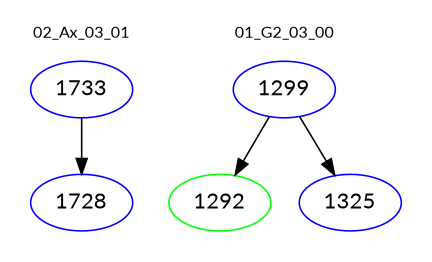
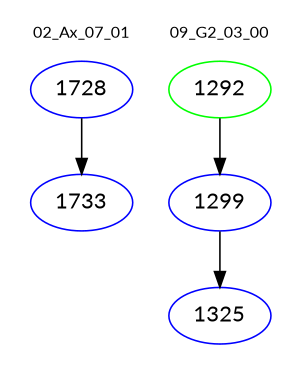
cluster "02_Ax_03_01": label "02_Ax_03_01" -> "02_Ax_07_01"
cluster "01_G2_03_00": label "01_G2_03_00" -> "09_G2_03_00"
edge "1733" -> "1728": reversed
edge "1299" -> "1292": reversed
